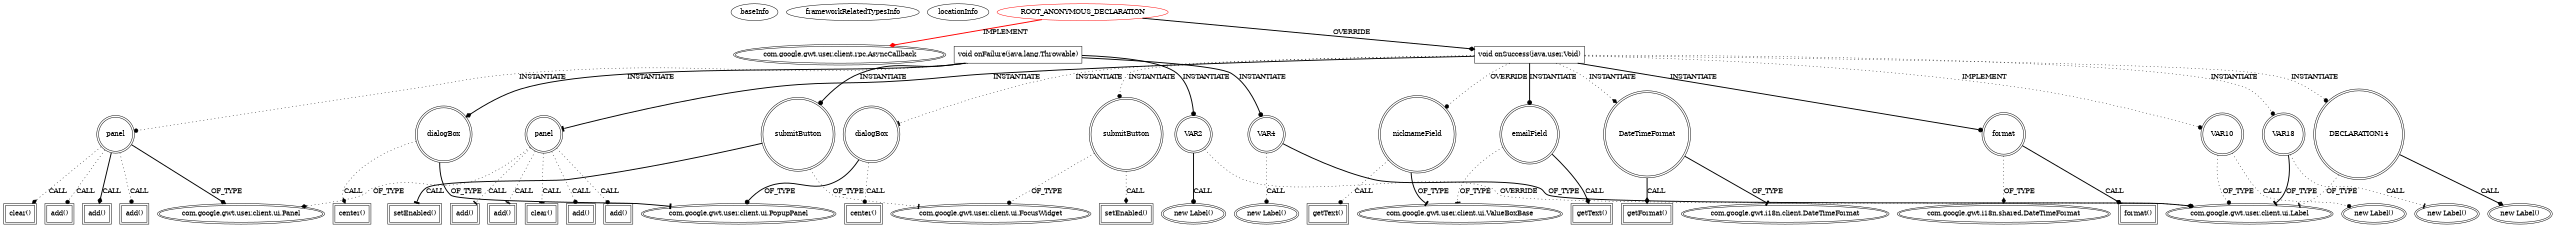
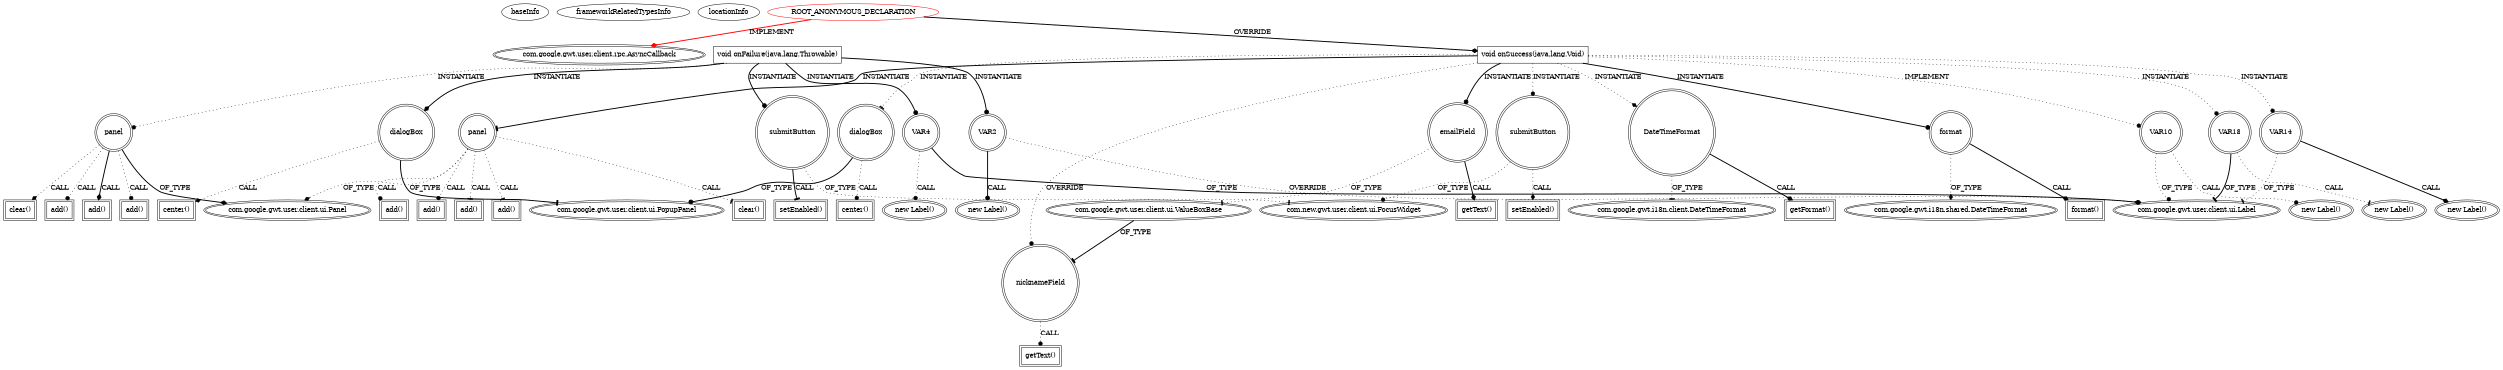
node "void onSuccess(java.user.Void)": label "void onSuccess(java.user.Void)" -> "void onSuccess(java.lang.Void)"
node "DECLARATION14": label "DECLARATION14" -> "VAR14"
edge "DateTimeFormat" -> "com.google.gwt.i18n.client.DateTimeFormat": style bold -> dotted
edge "nicknameField" -> "com.google.gwt.user.client.ui.ValueBoxBase": reversed
node "com.google.gwt.user.client.ui.FocusWidget": label "com.google.gwt.user.client.ui.FocusWidget" -> "com.new.gwt.user.client.ui.FocusWidget"
